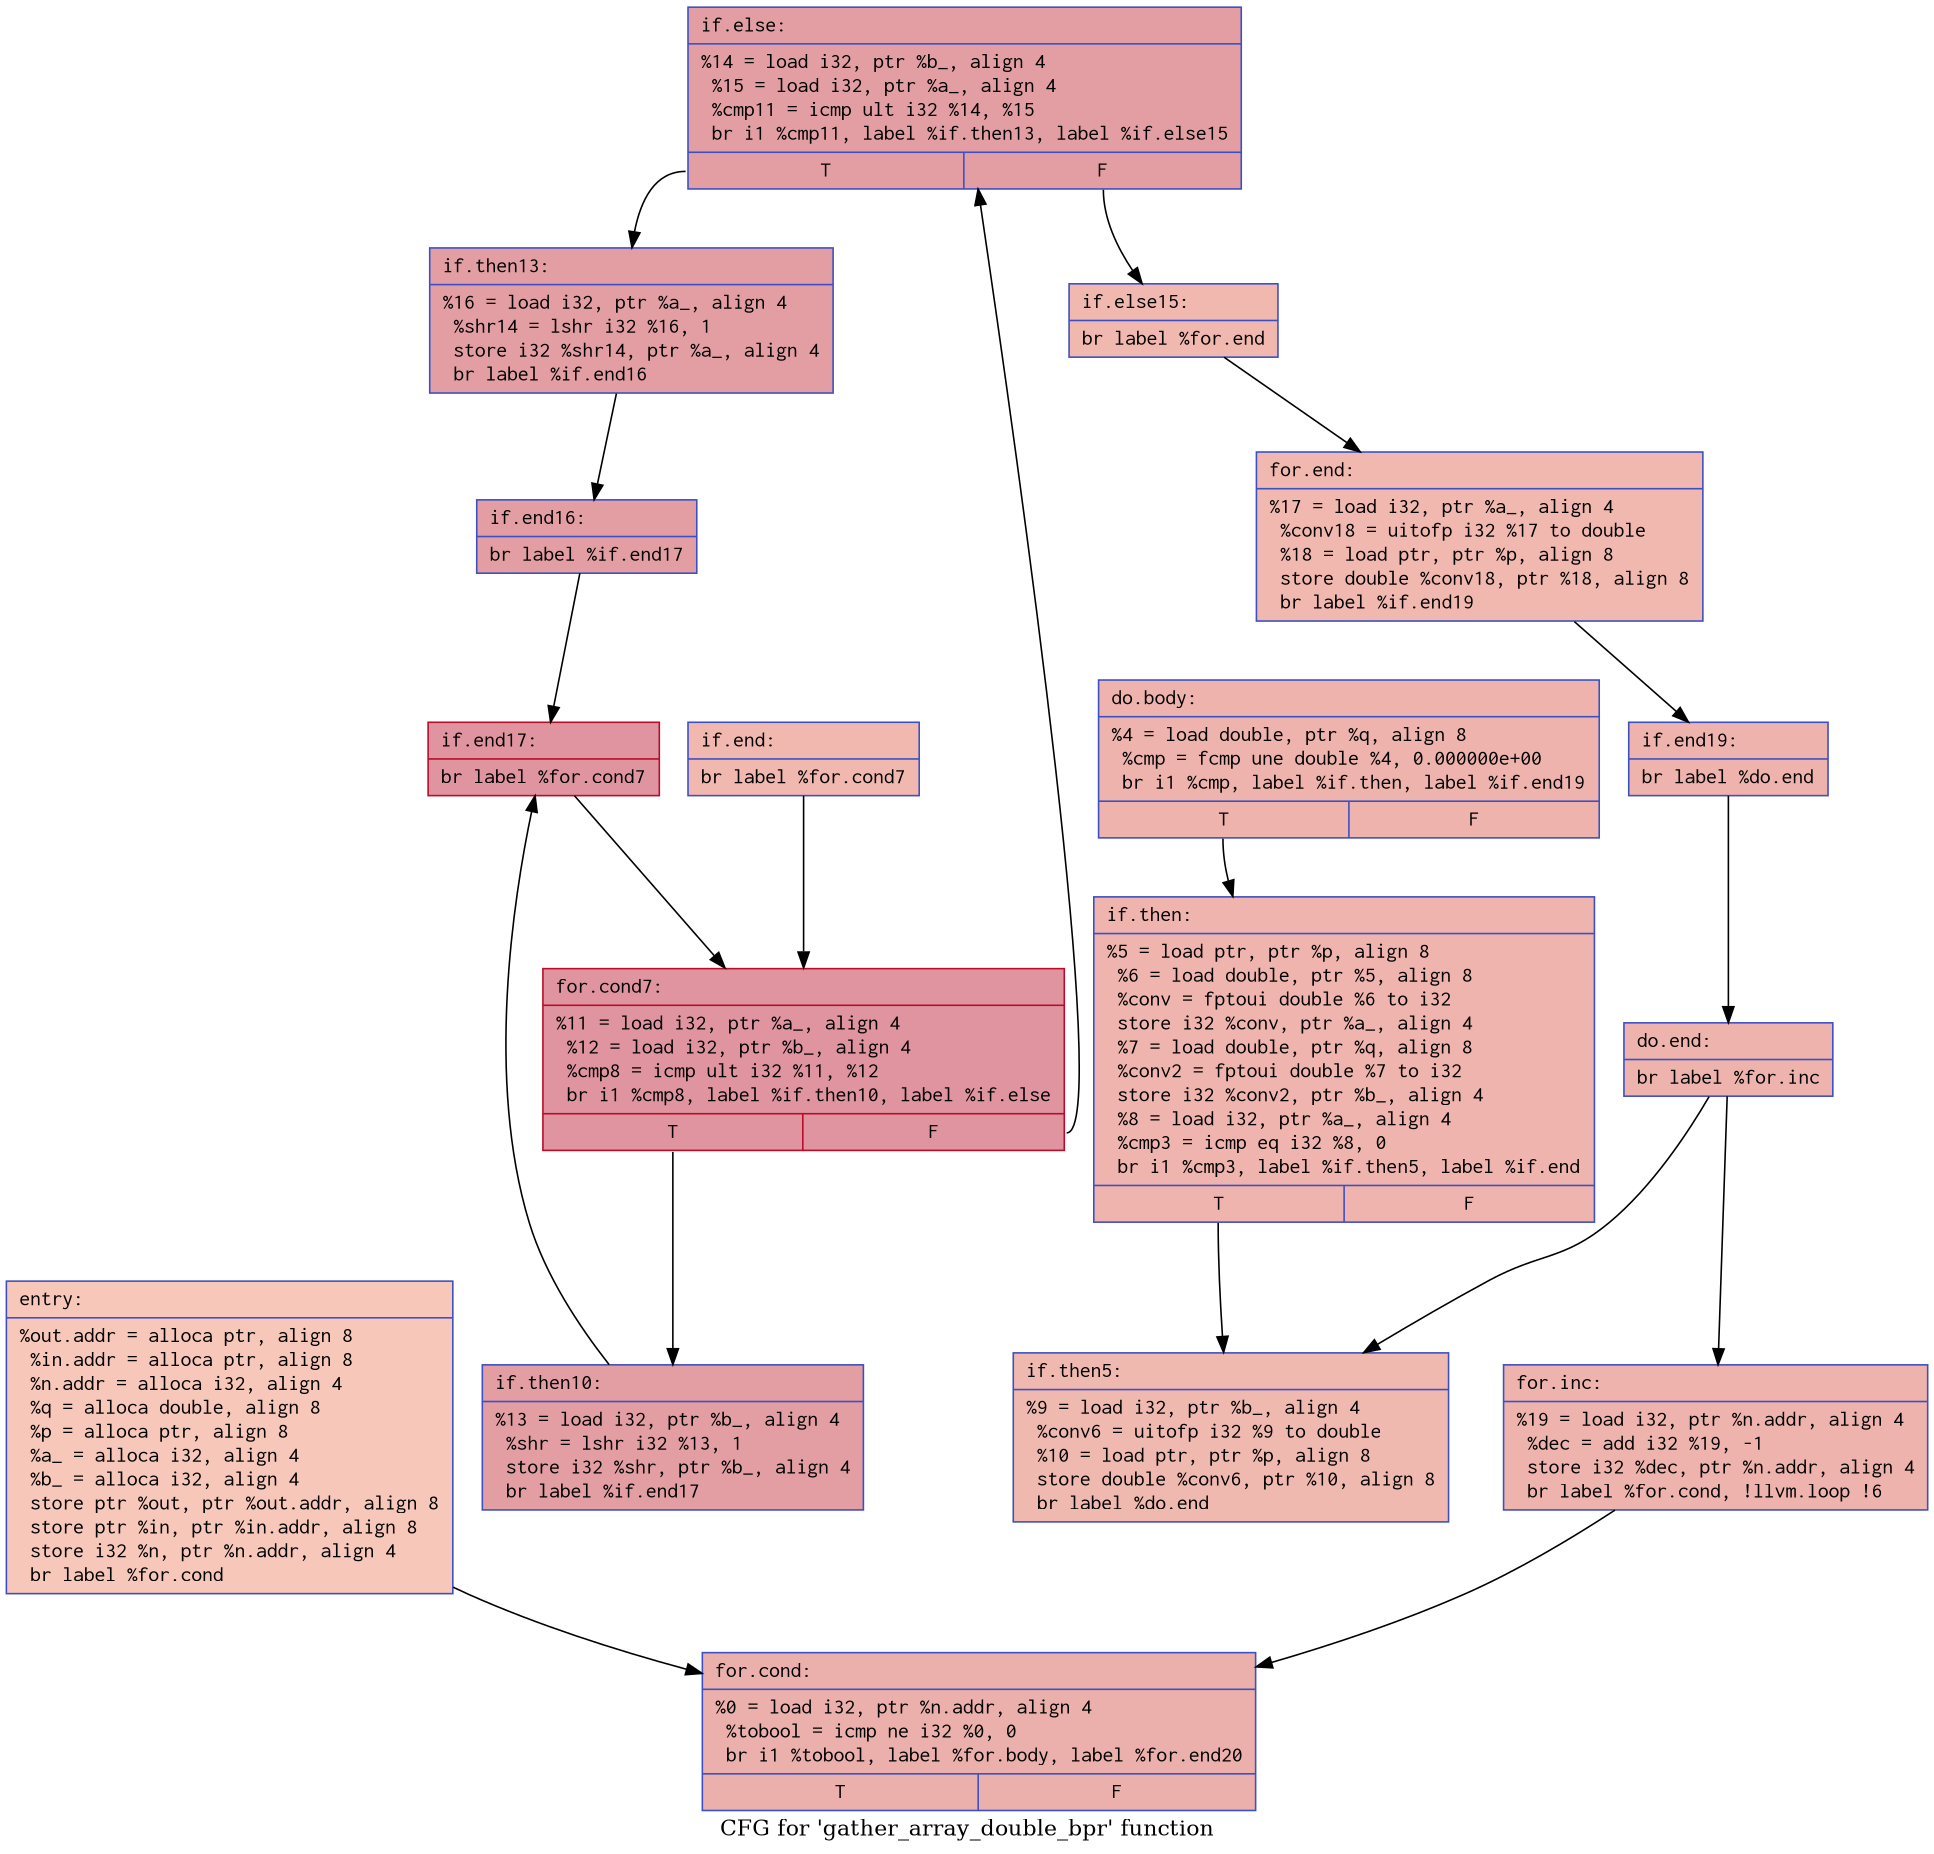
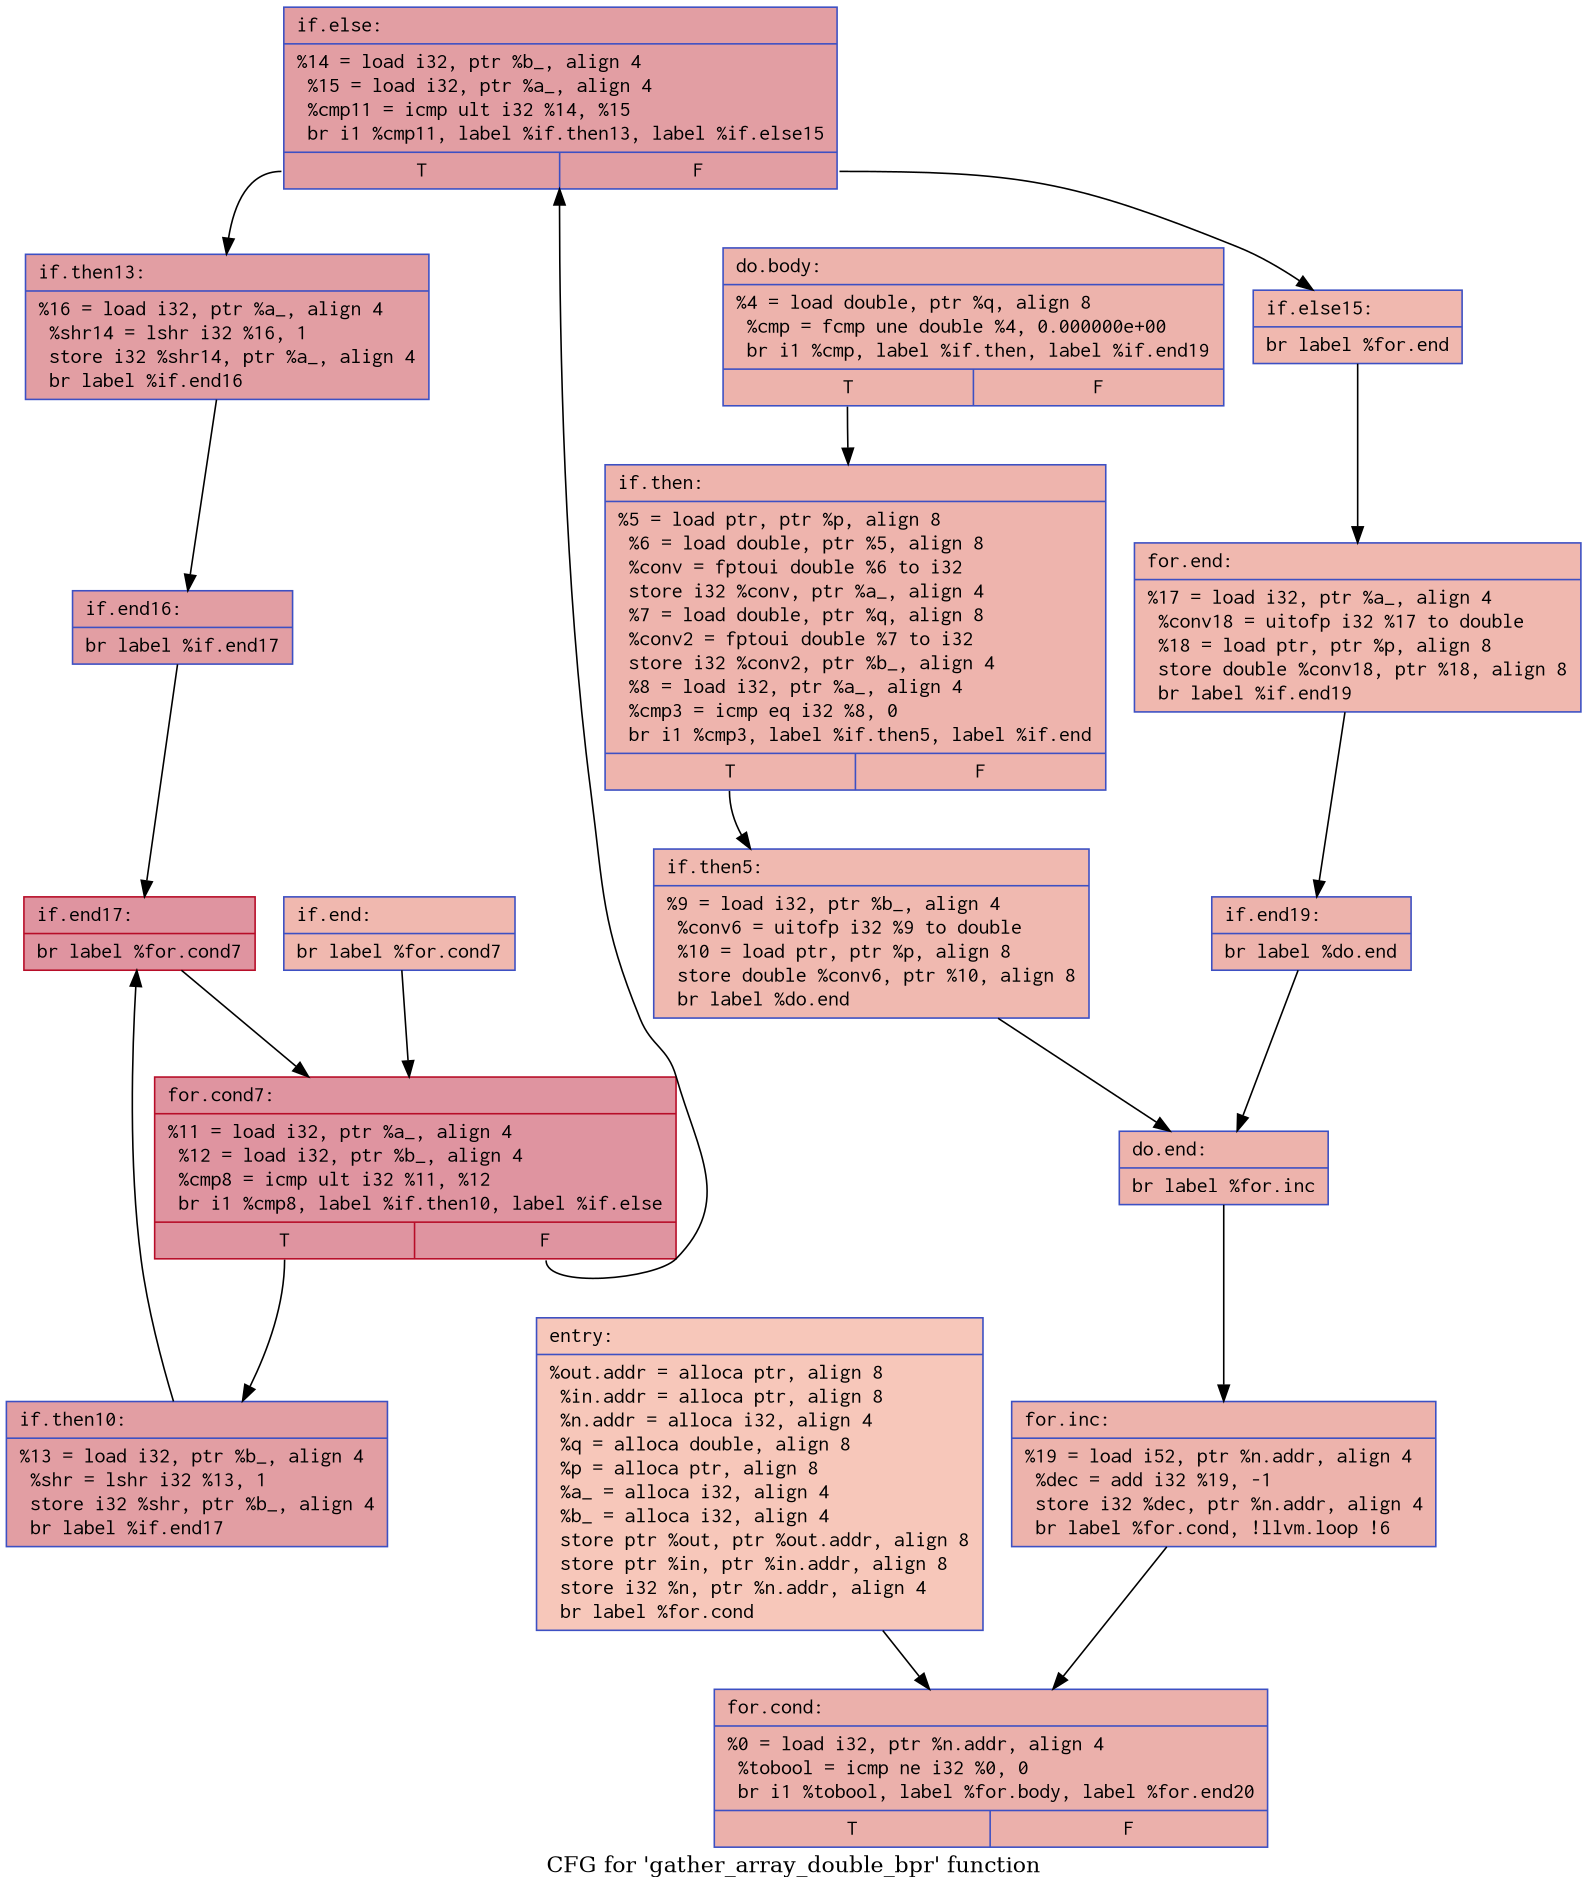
edge "do.end:" -> "if.then5:": reversed
node "for.inc:": text "%19 = load i32, ptr %n.addr, align 4" -> "%19 = load i52, ptr %n.addr, align 4"
